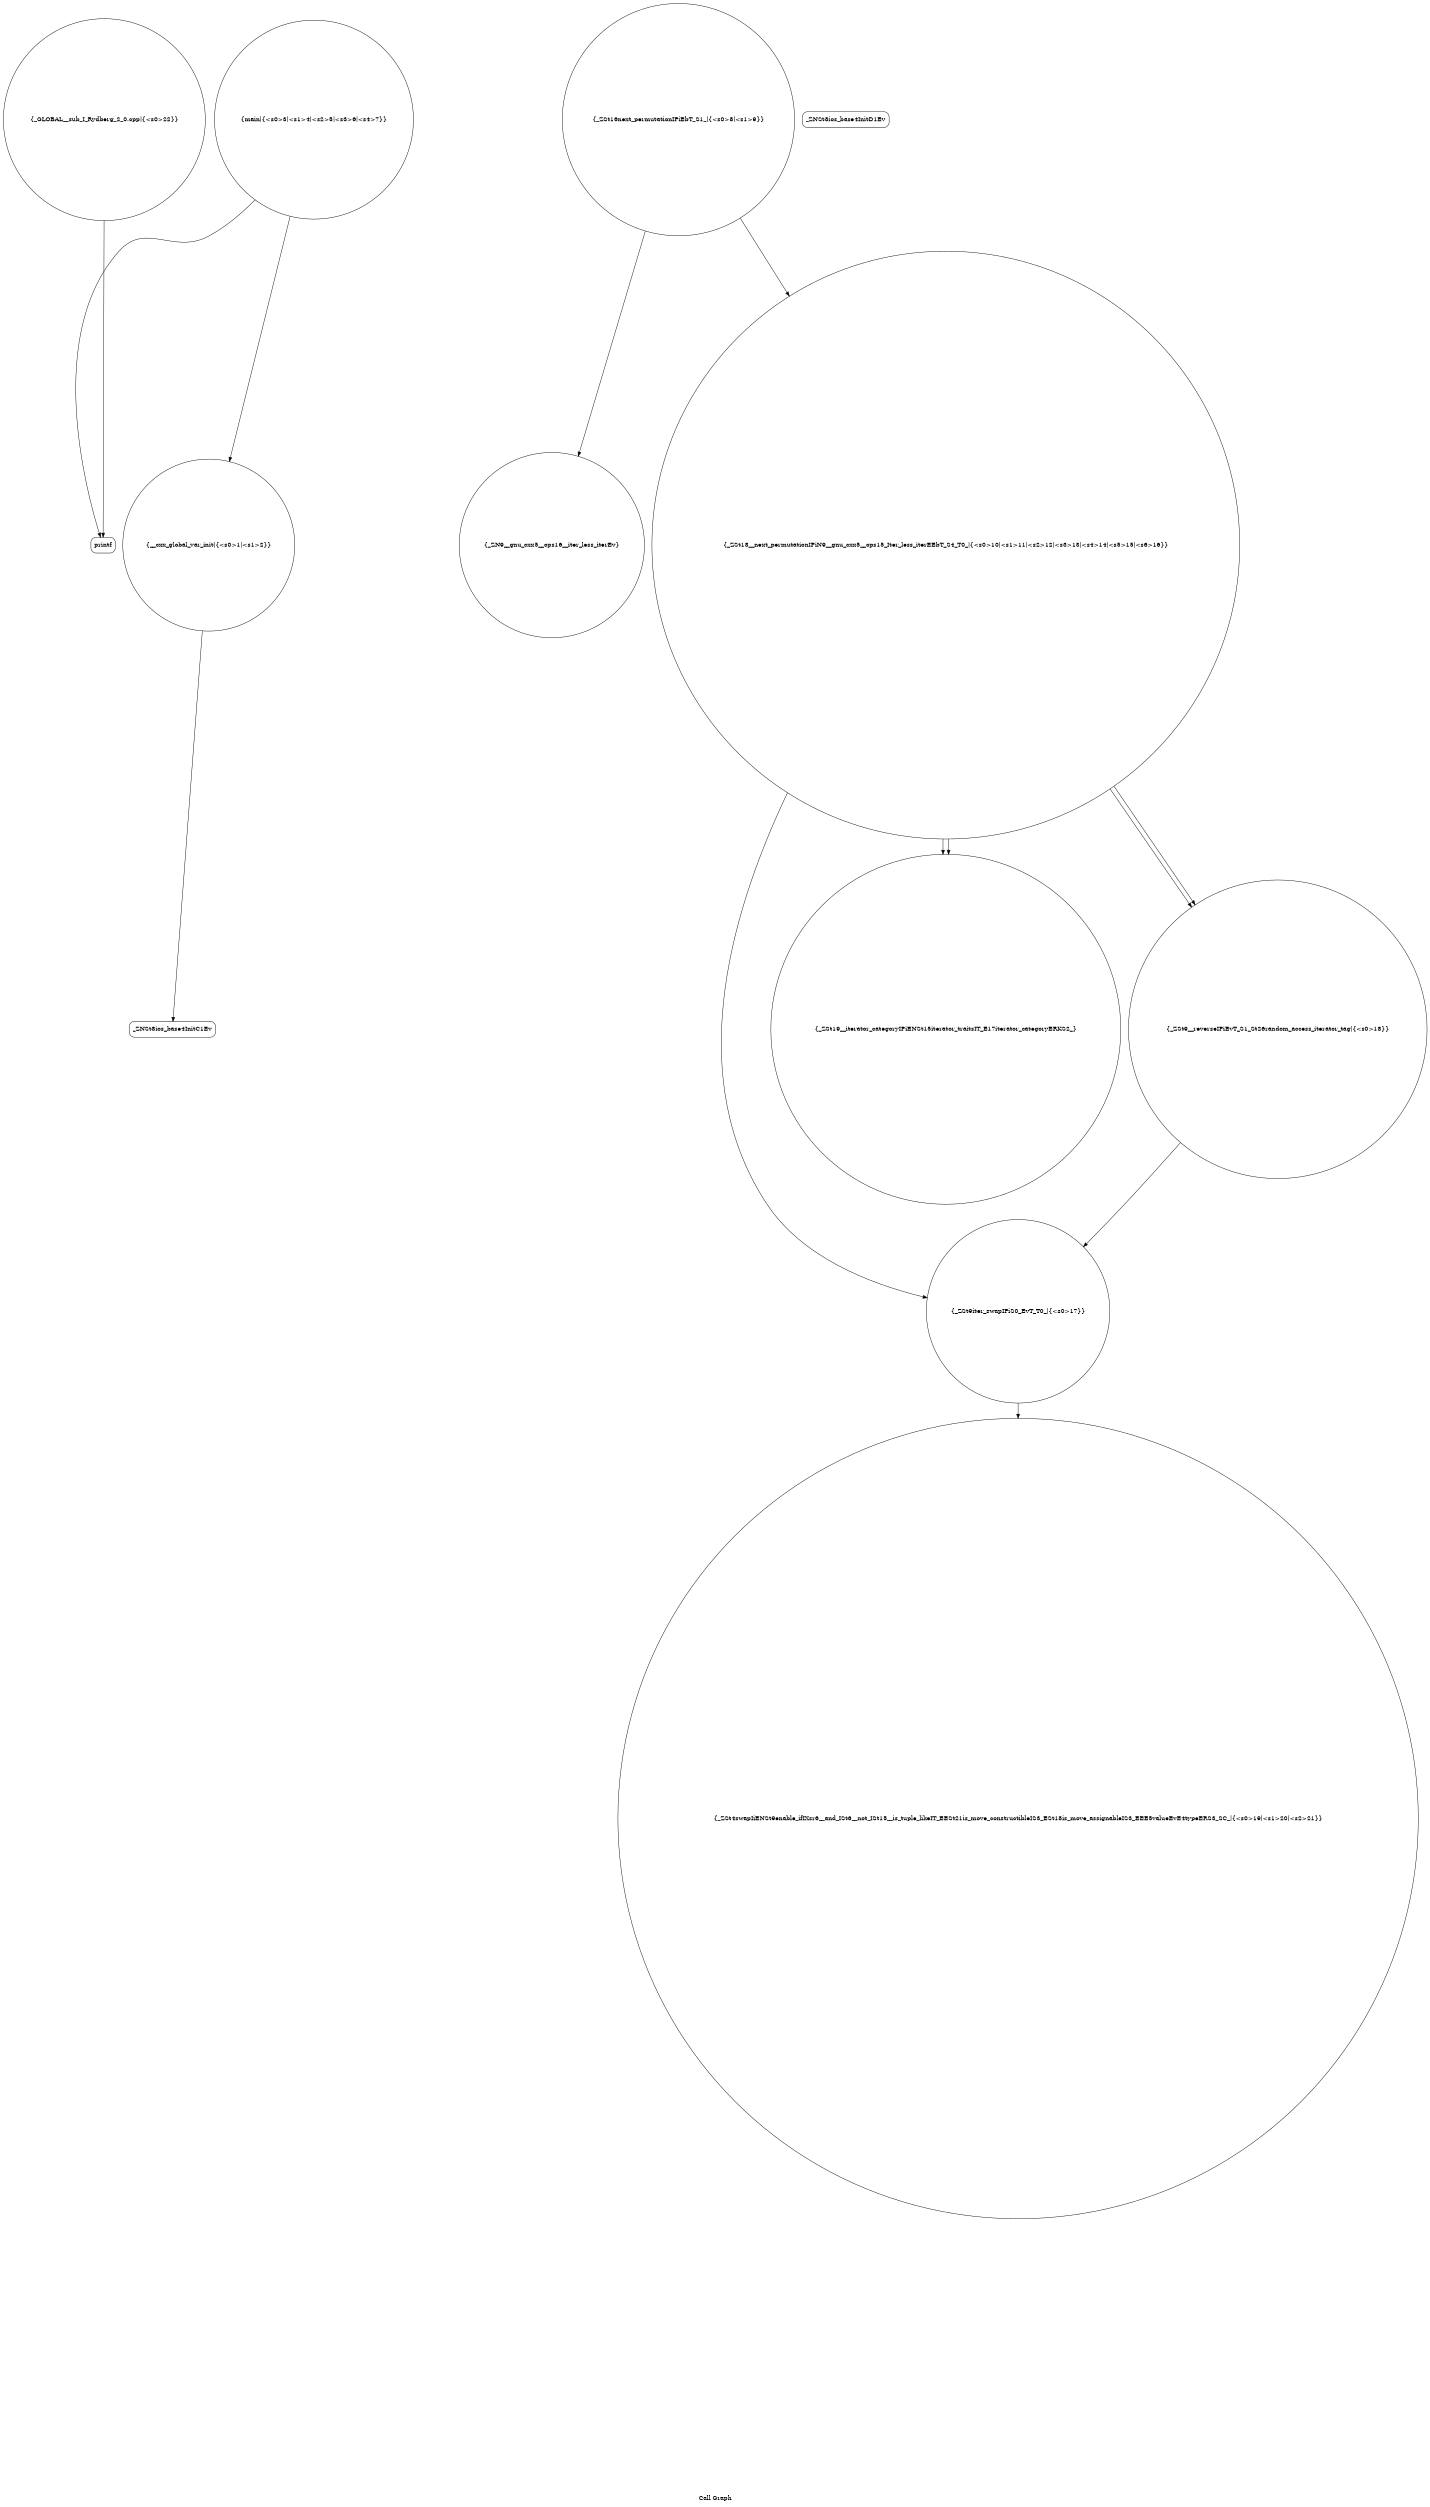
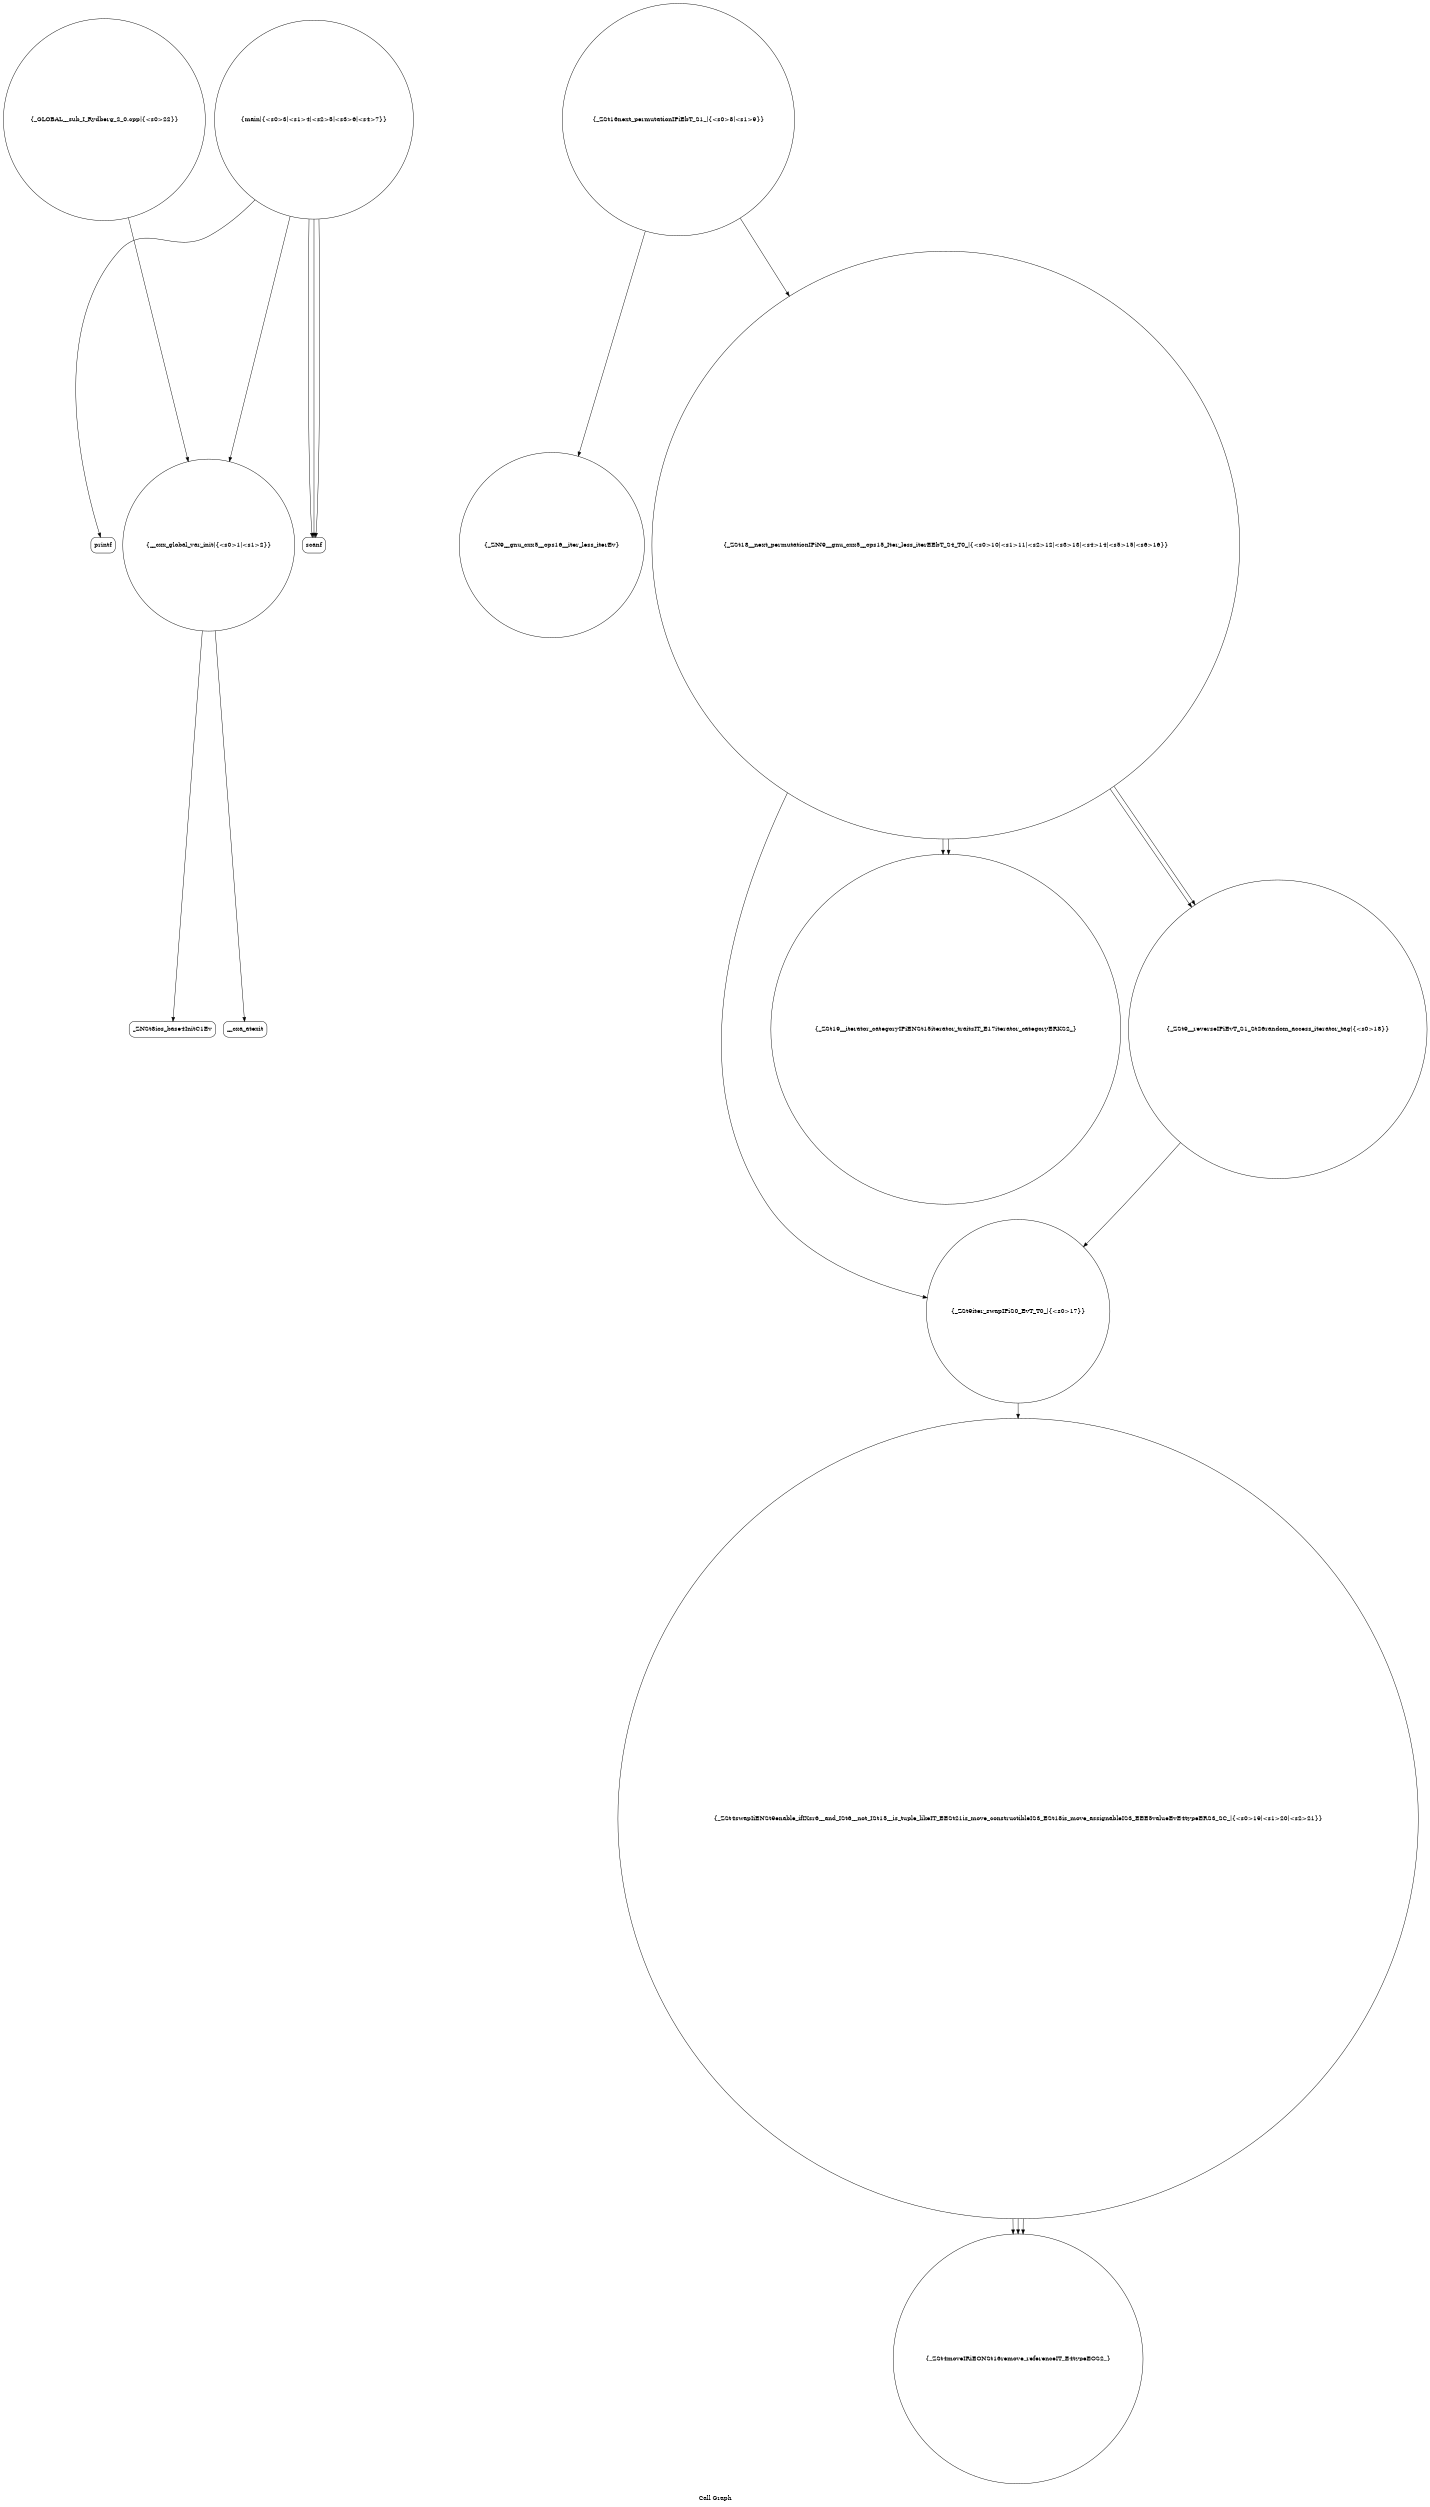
node "_ZNSt8ios_base4InitD1Ev": removed
edge "{_GLOBAL__sub_I_Rydberg_2_0.cpp|{<s0>22}}" -> "printf": now "{_GLOBAL__sub_I_Rydberg_2_0.cpp|{<s0>22}}" -> "{__cxx_global_var_init|{<s0>1|<s1>2}}"
node "scanf": added
node "__cxa_atexit": added
node "{_ZSt4moveIRiEONSt16remove_referenceIT_E4typeEOS2_}": added
